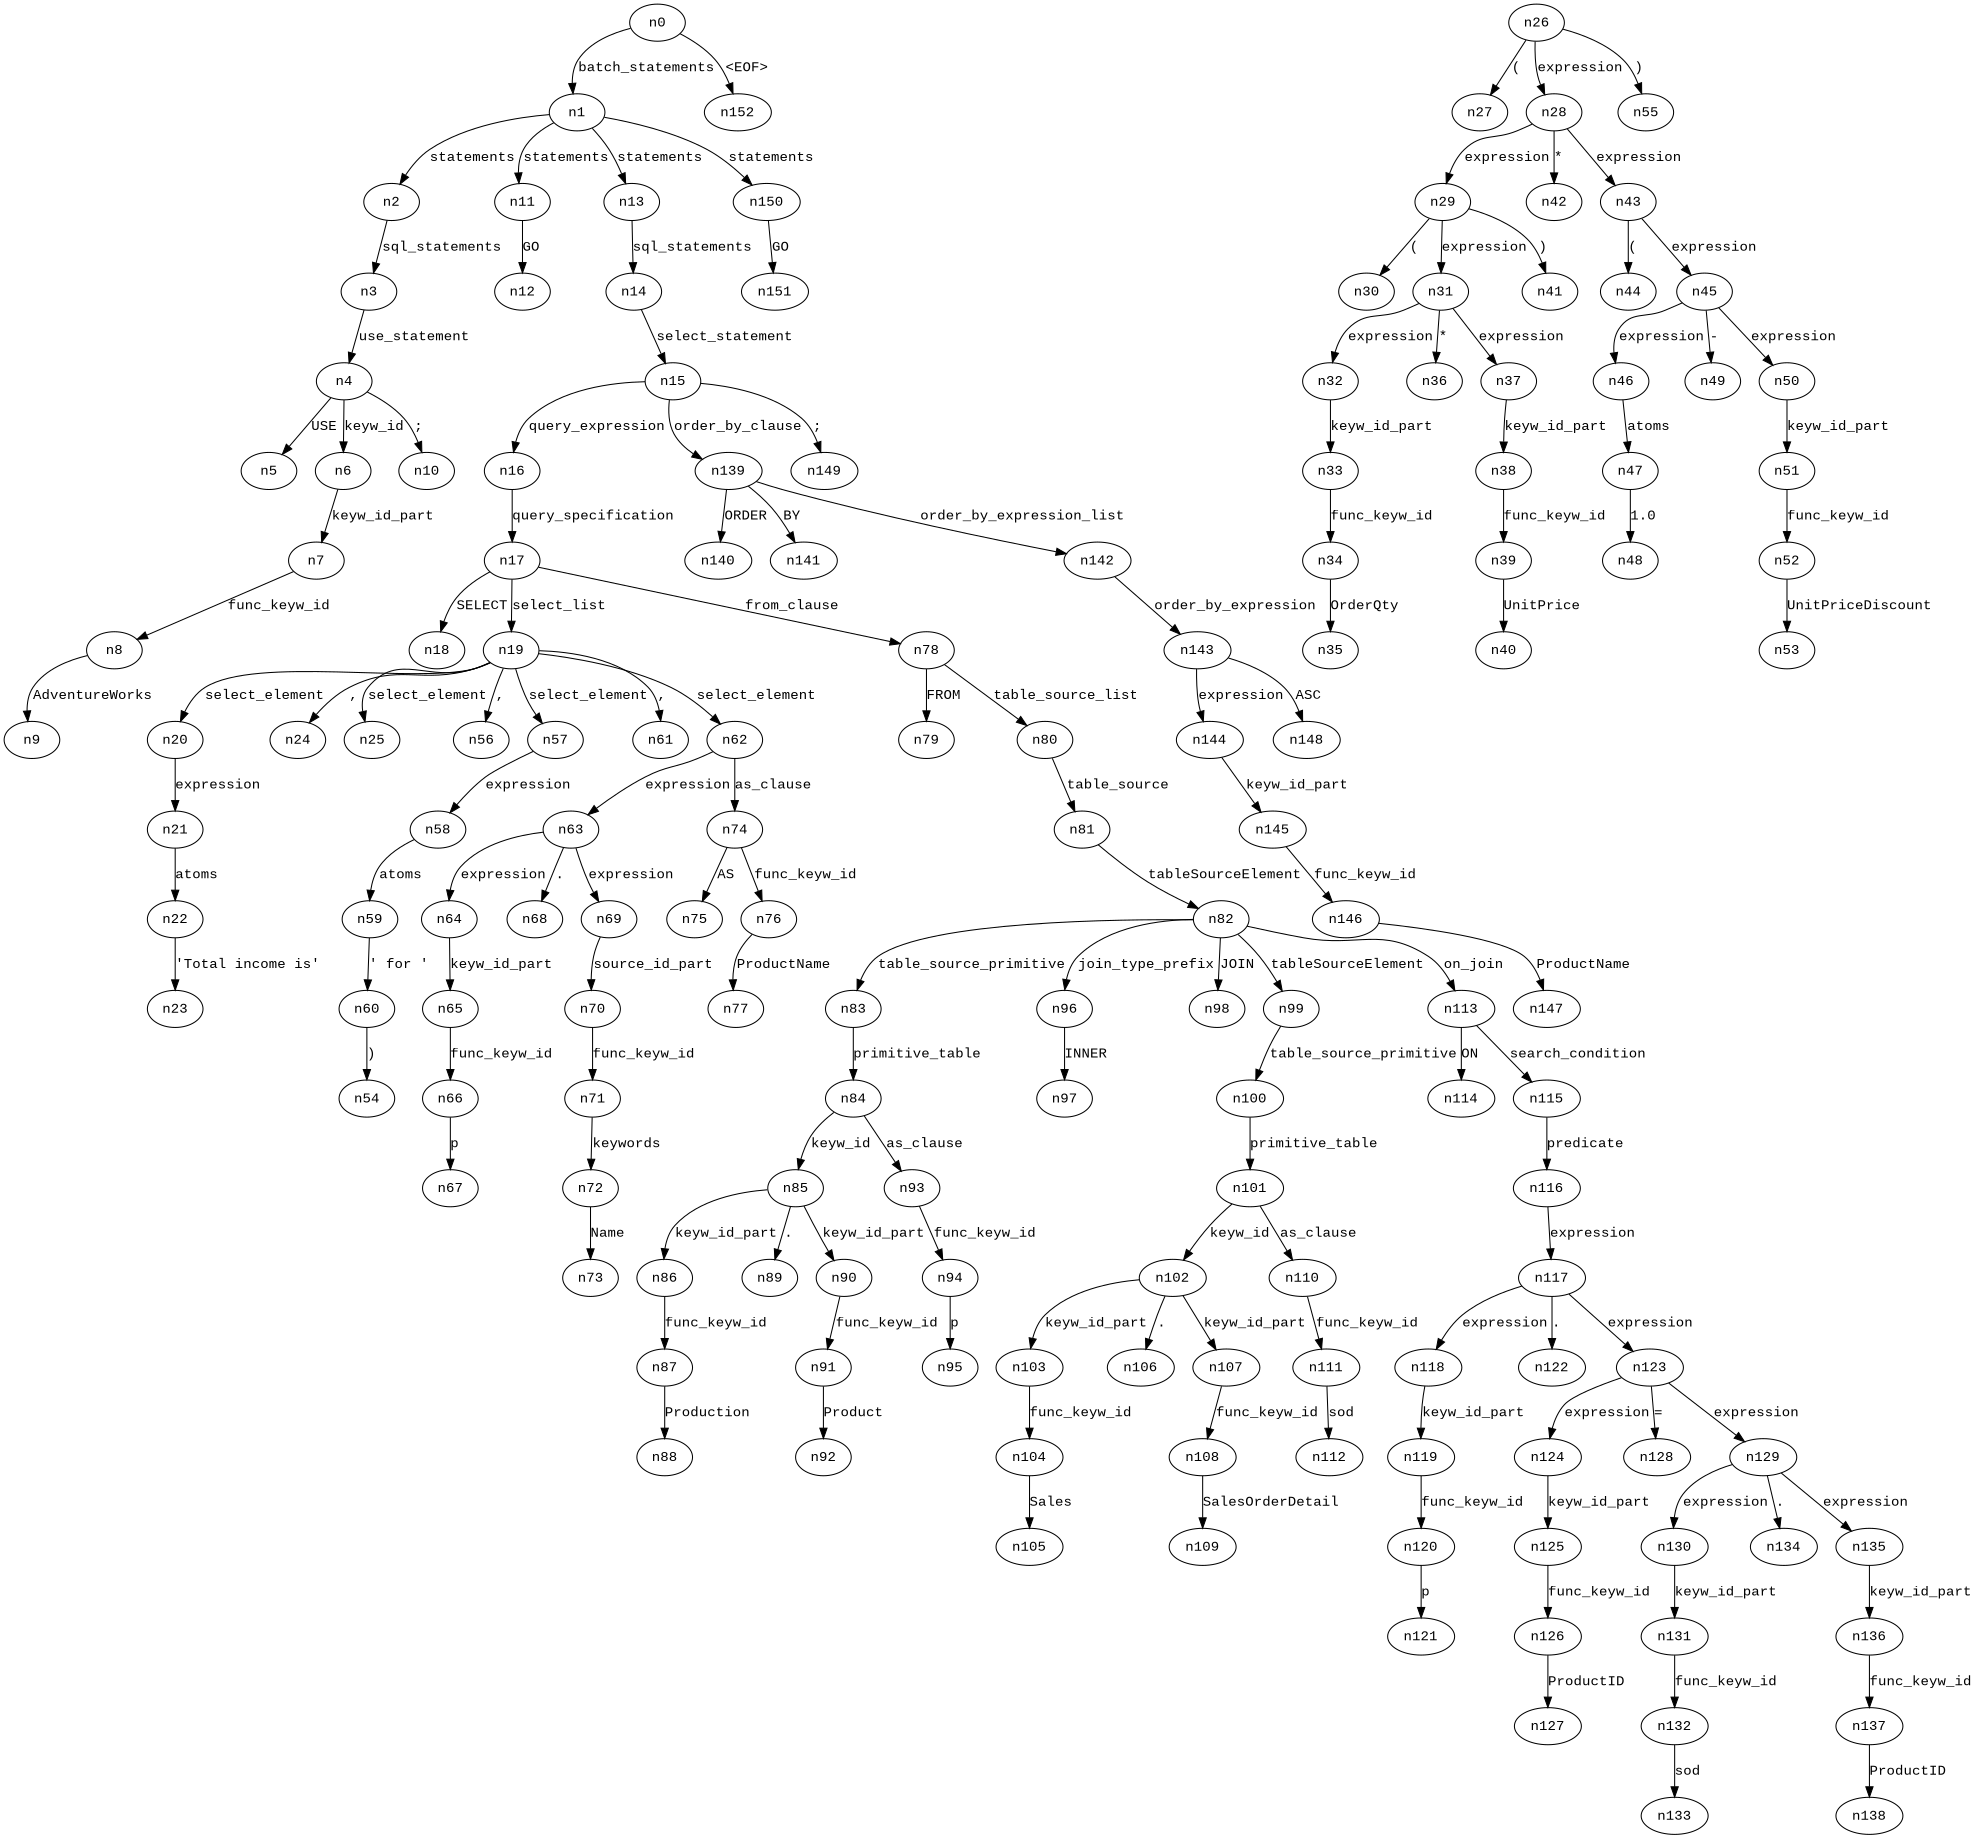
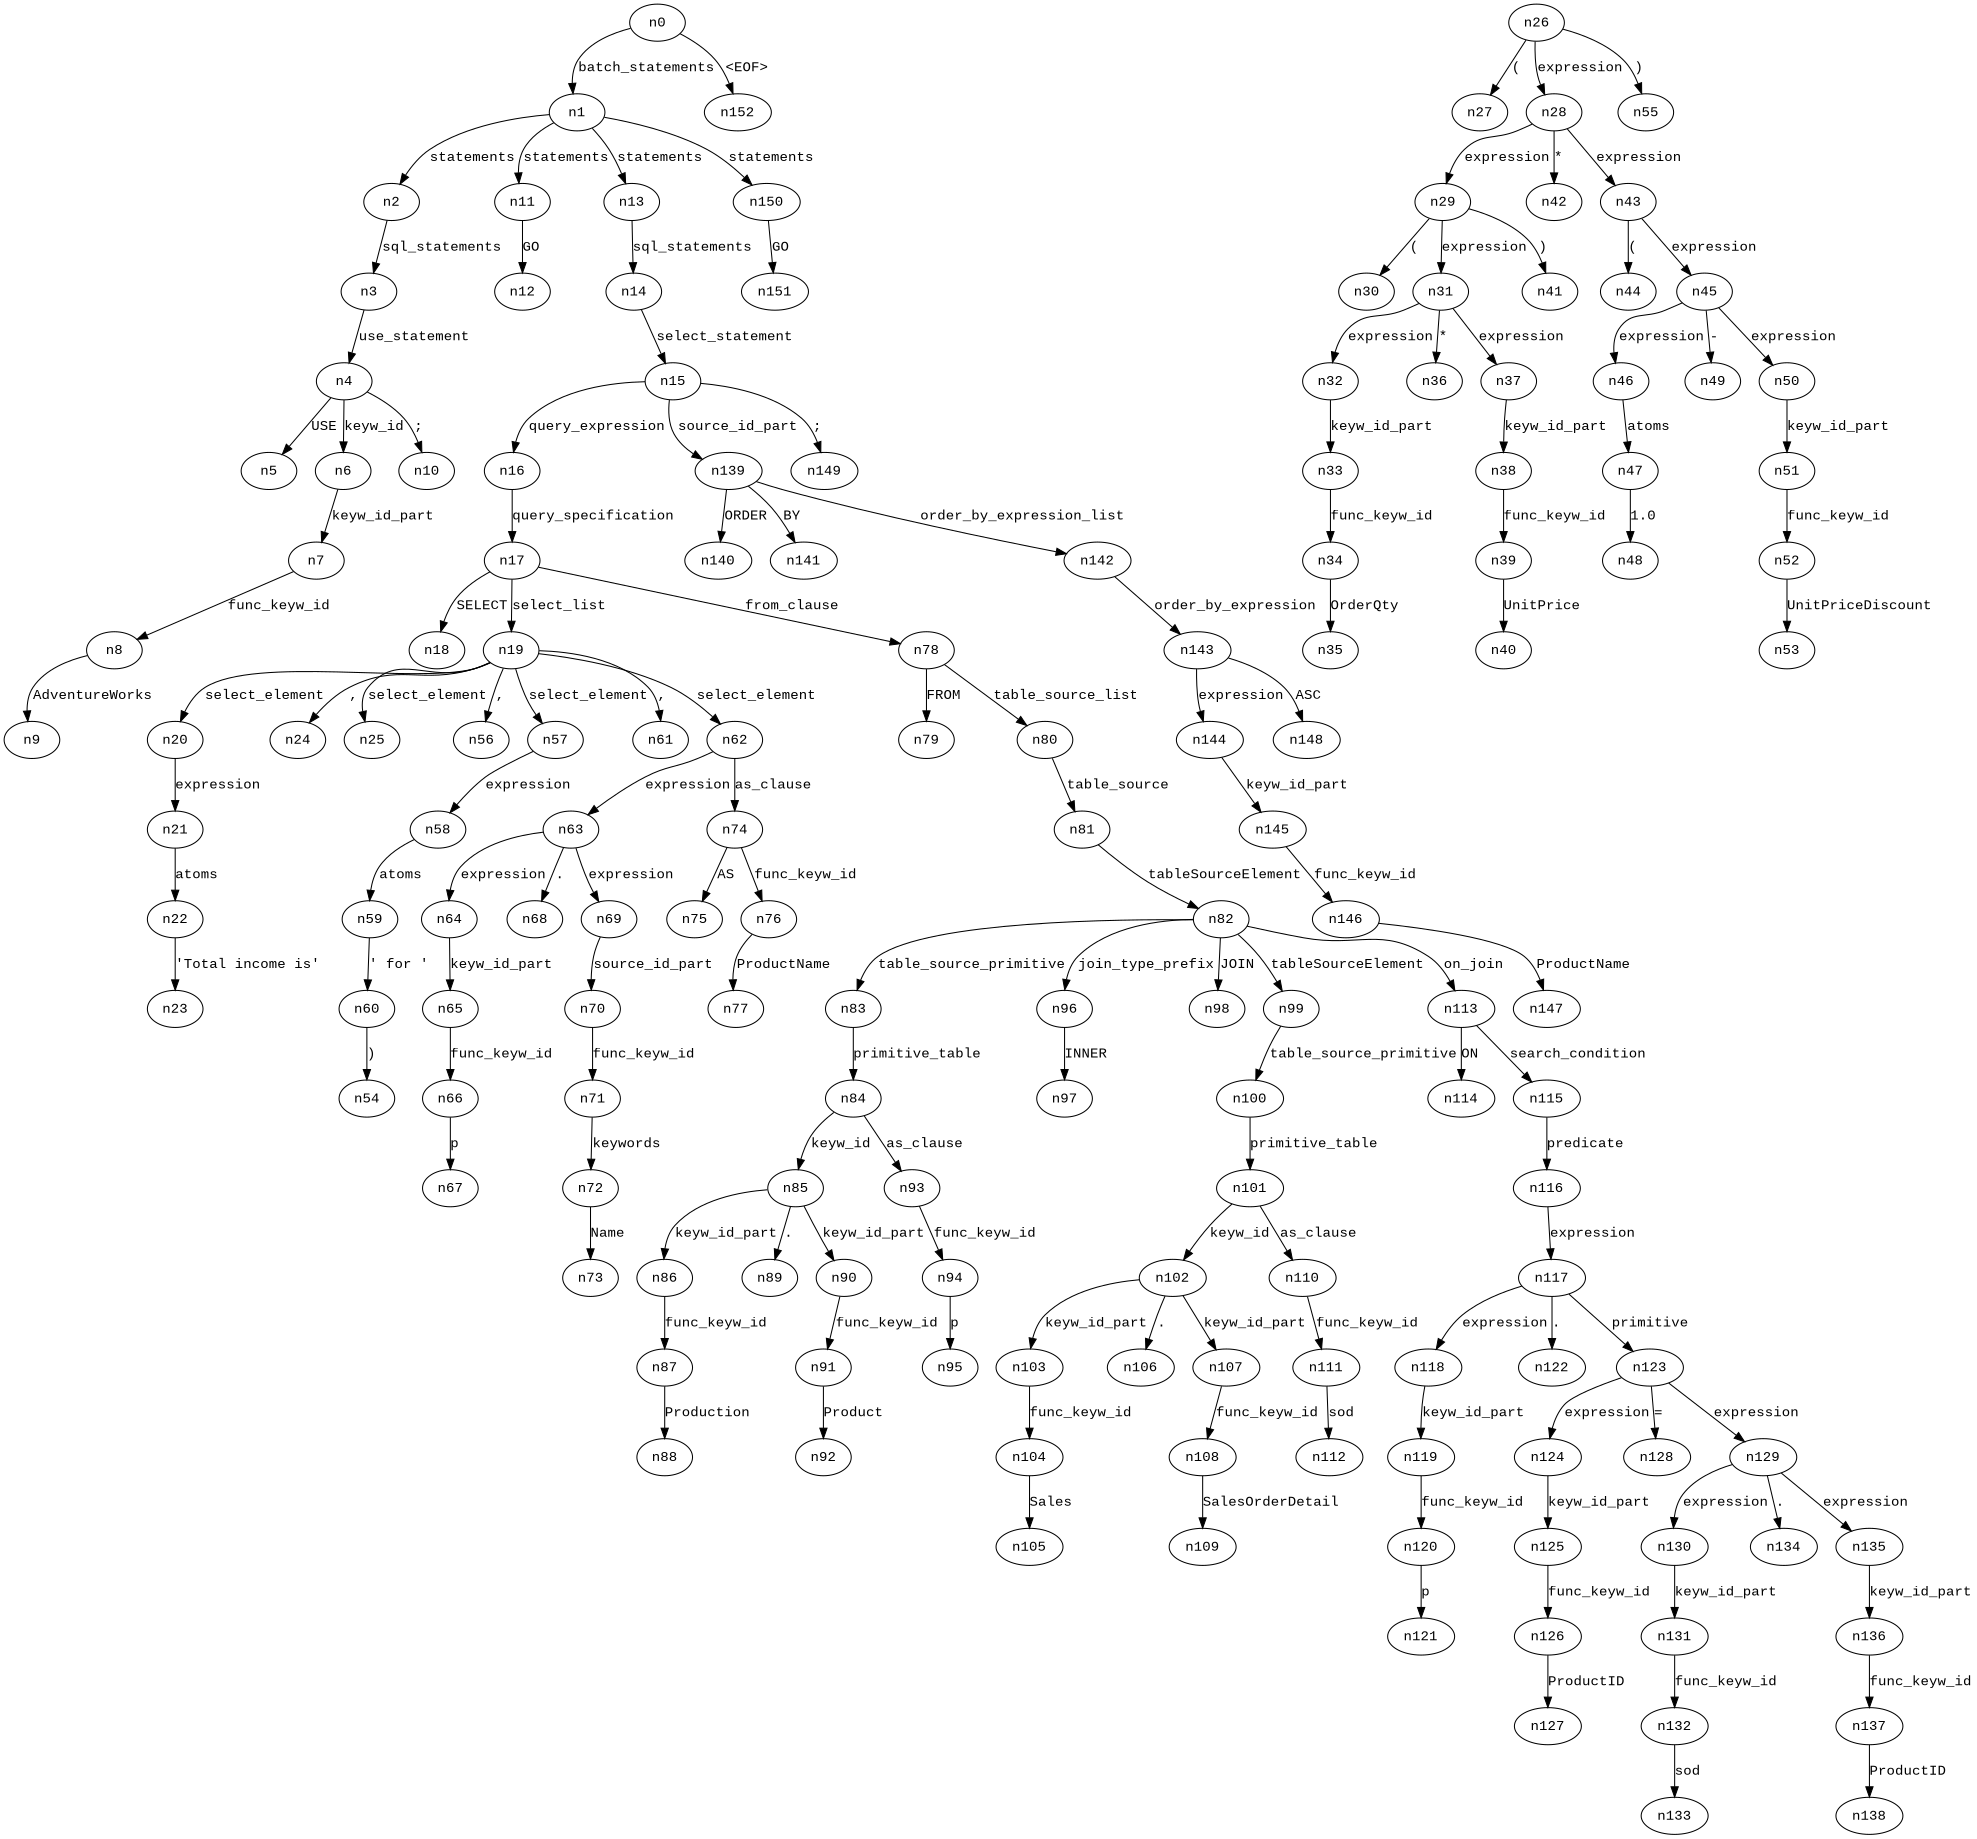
edge "n15" -> "n139": label "order_by_clause" -> "source_id_part"
edge "n117" -> "n123": label "expression" -> "primitive"
